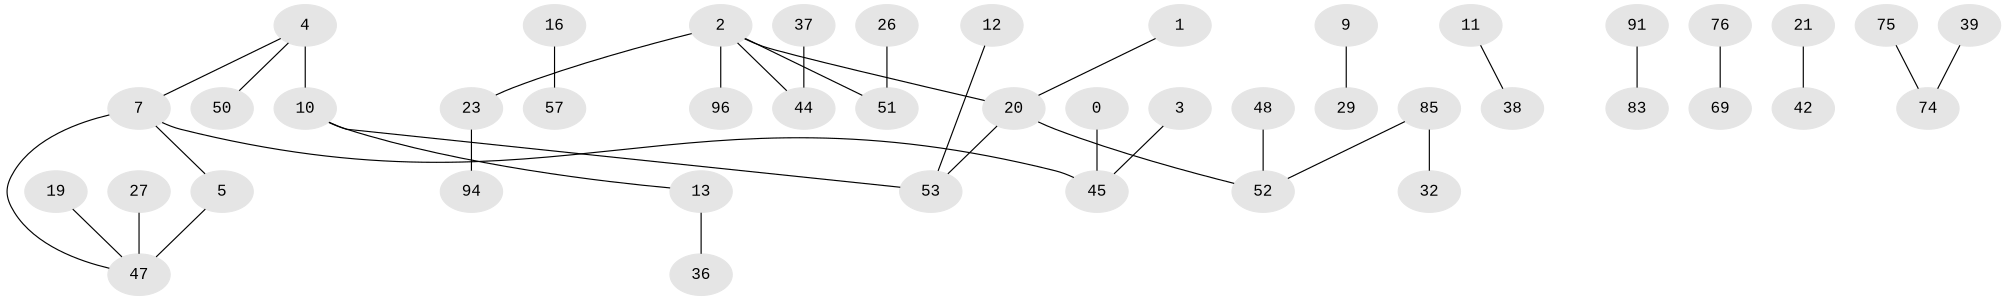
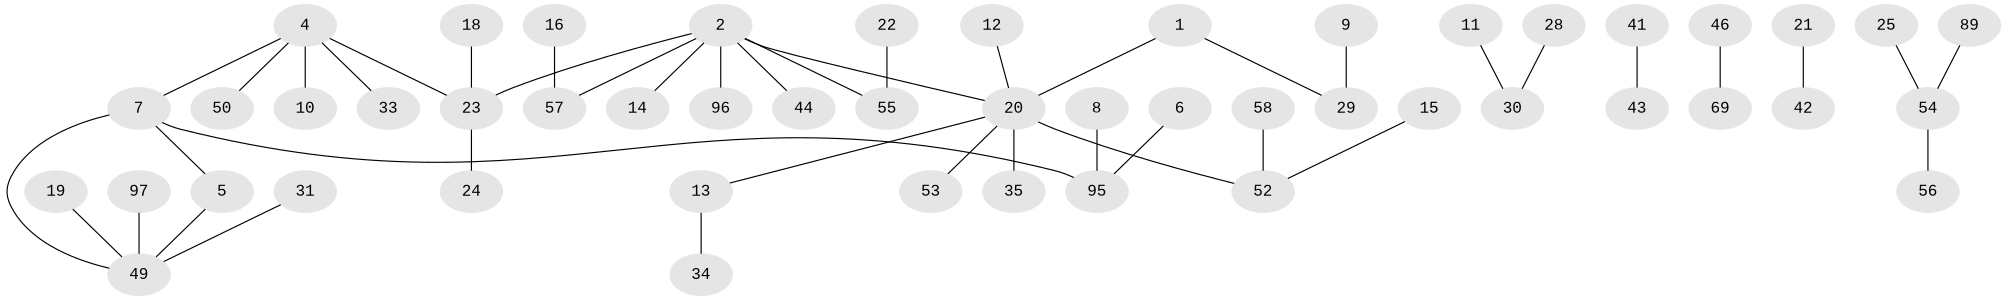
node "18": added
node "37": removed
node "26": label "26" -> "22"
node "28": added
node "91": label "91" -> "41"
node "76": label "76" -> "46"
node "75": label "75" -> "25"
node "39": label "39" -> "89"
edge "4" -- "23": added
edge "2" -- "57": added
edge "1" -- "29": added
node "33": added
node "14": added
node "51": label "51" -> "55"
edge "12" -- "53": now "12" -- "20"
node "0": label "0" -> "8"
node "3": label "3" -> "6"
node "48": label "48" -> "58"
node "85": label "85" -> "15"
node "38": label "38" -> "30"
node "83": label "83" -> "43"
node "74": label "74" -> "54"
edge "10" -- "53": removed
edge "10" -- "13": now "20" -- "13"
node "27": label "27" -> "97"
node "31": added
node "94": label "94" -> "24"
node "35": added
node "45": label "45" -> "95"
node "32": removed
node "56": added
node "47": label "47" -> "49"
node "36": label "36" -> "34"
